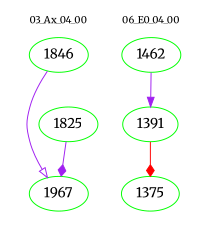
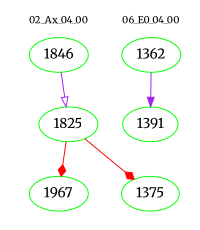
cluster "03_Ax_04_00": label "03_Ax_04_00" -> "02_Ax_04_00"
node "1462": label "1462" -> "1362"
edge "1846" -> "1967": now "1846" -> "1825"
edge "1825" -> "1967": color purple -> red
edge "1391" -> "1375": now "1825" -> "1375"
